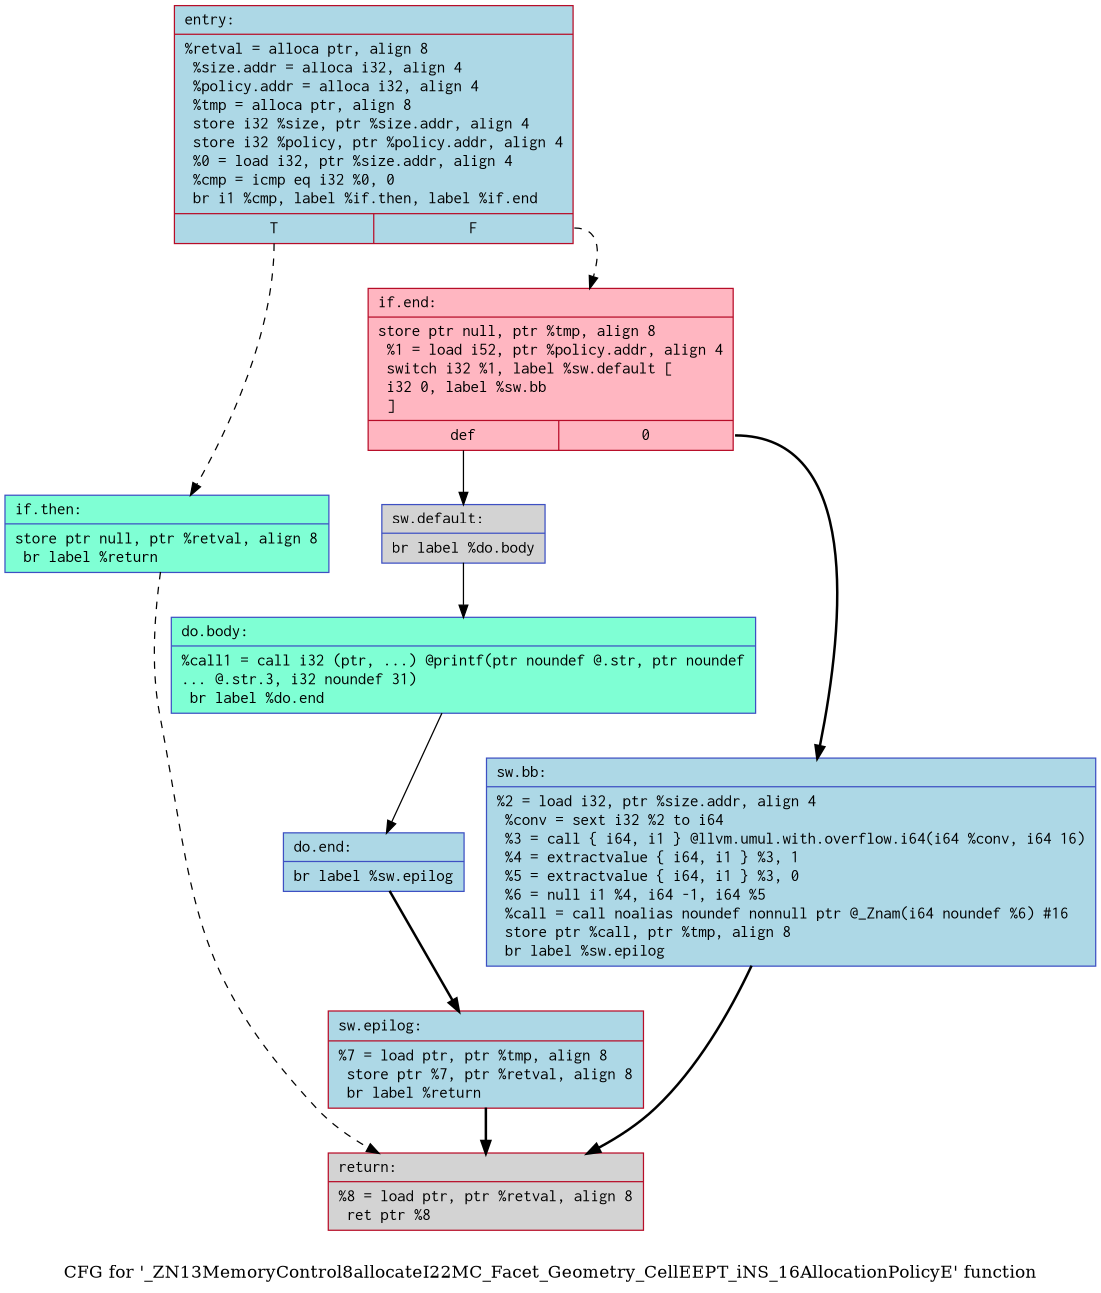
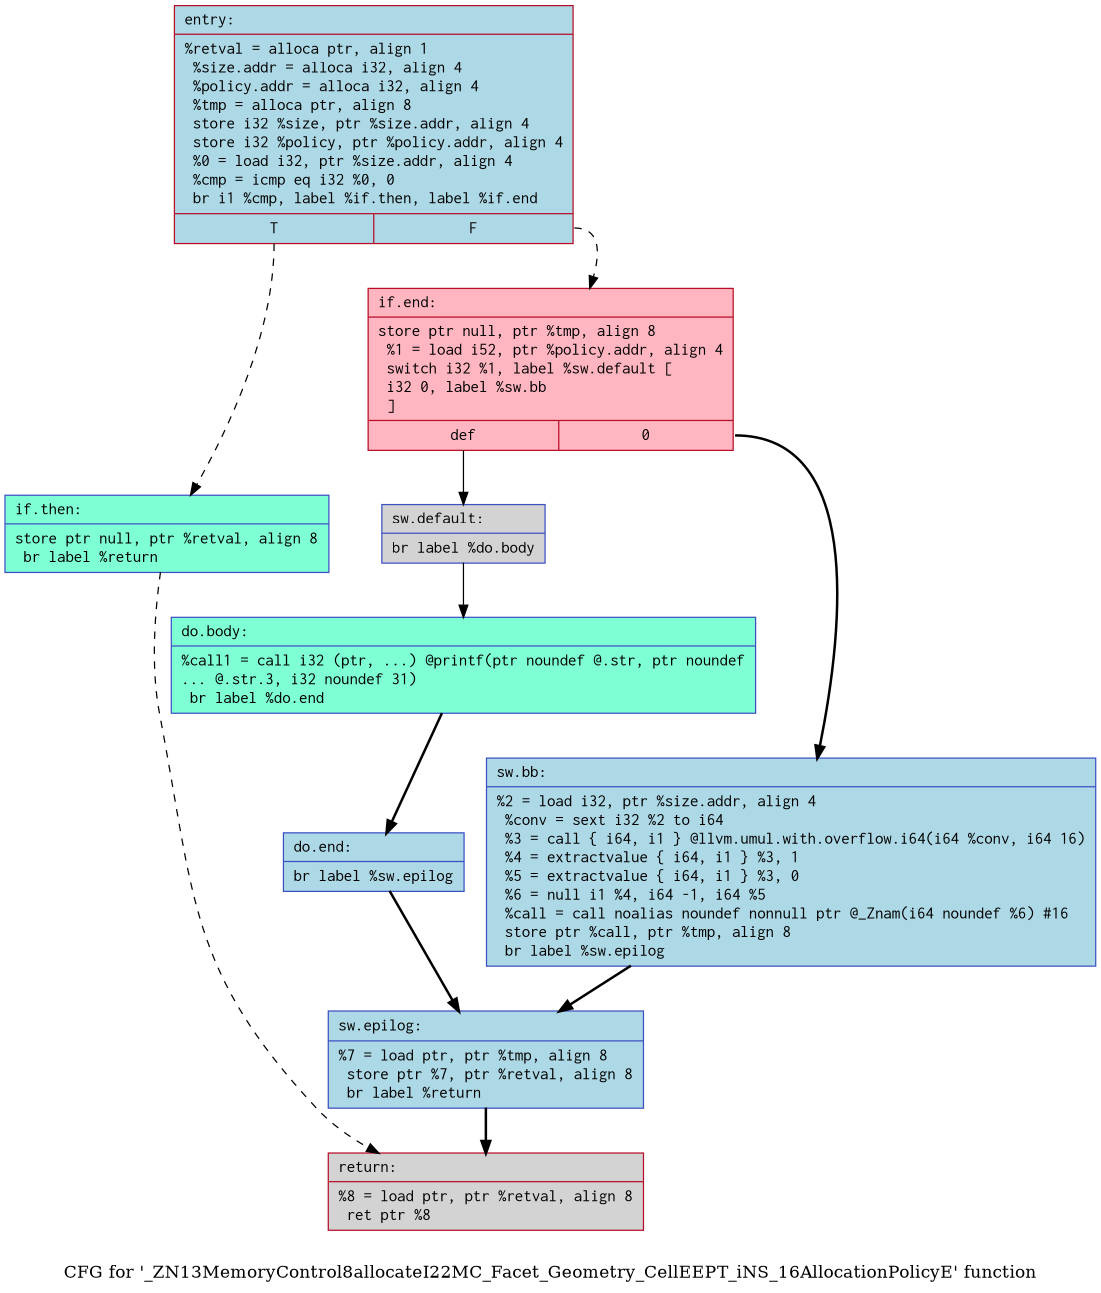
node "entry:": text "%retval = alloca ptr, align 8" -> "%retval = alloca ptr, align 1"
edge "do.body:" -> "do.end:": style solid -> bold
node "sw.epilog:": color #b70d28ff -> #3d50c3ff
edge "sw.bb:" -> "return:": now "sw.bb:" -> "sw.epilog:"
